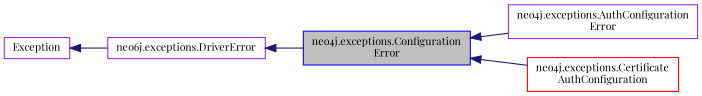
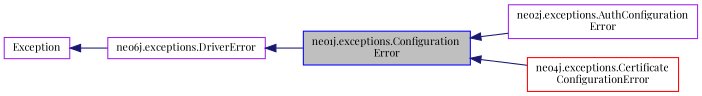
node "neo4j.exceptions.AuthConfiguration Error": label "neo4j.exceptions.AuthConfiguration Error" -> "neo2j.exceptions.AuthConfiguration Error"
node "neo4j.exceptions.Configuration Error": label "neo4j.exceptions.Configuration Error" -> "neo1j.exceptions.Configuration Error"
node "neo4j.exceptions.Certificate AuthConfiguration": label "neo4j.exceptions.Certificate AuthConfiguration" -> "neo4j.exceptions.Certificate ConfigurationError"
